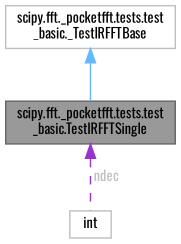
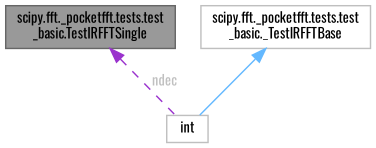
edge "scipy.fft._pocketfft.tests.test _basic.TestIRFFTSingle" -> "scipy.fft._pocketfft.tests.test _basic._TestIRFFTBase": now "int" -> "scipy.fft._pocketfft.tests.test _basic._TestIRFFTBase"
